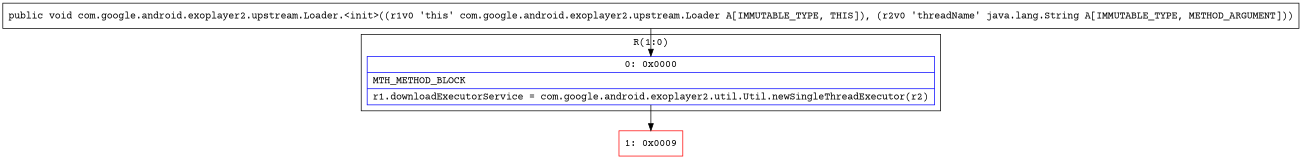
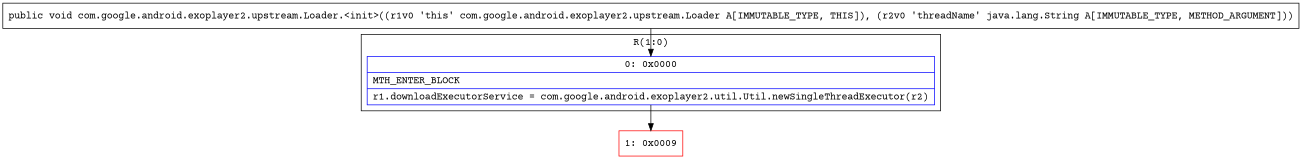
node "0: 0x0000": text "MTH_METHOD_BLOCK" -> "MTH_ENTER_BLOCK"
